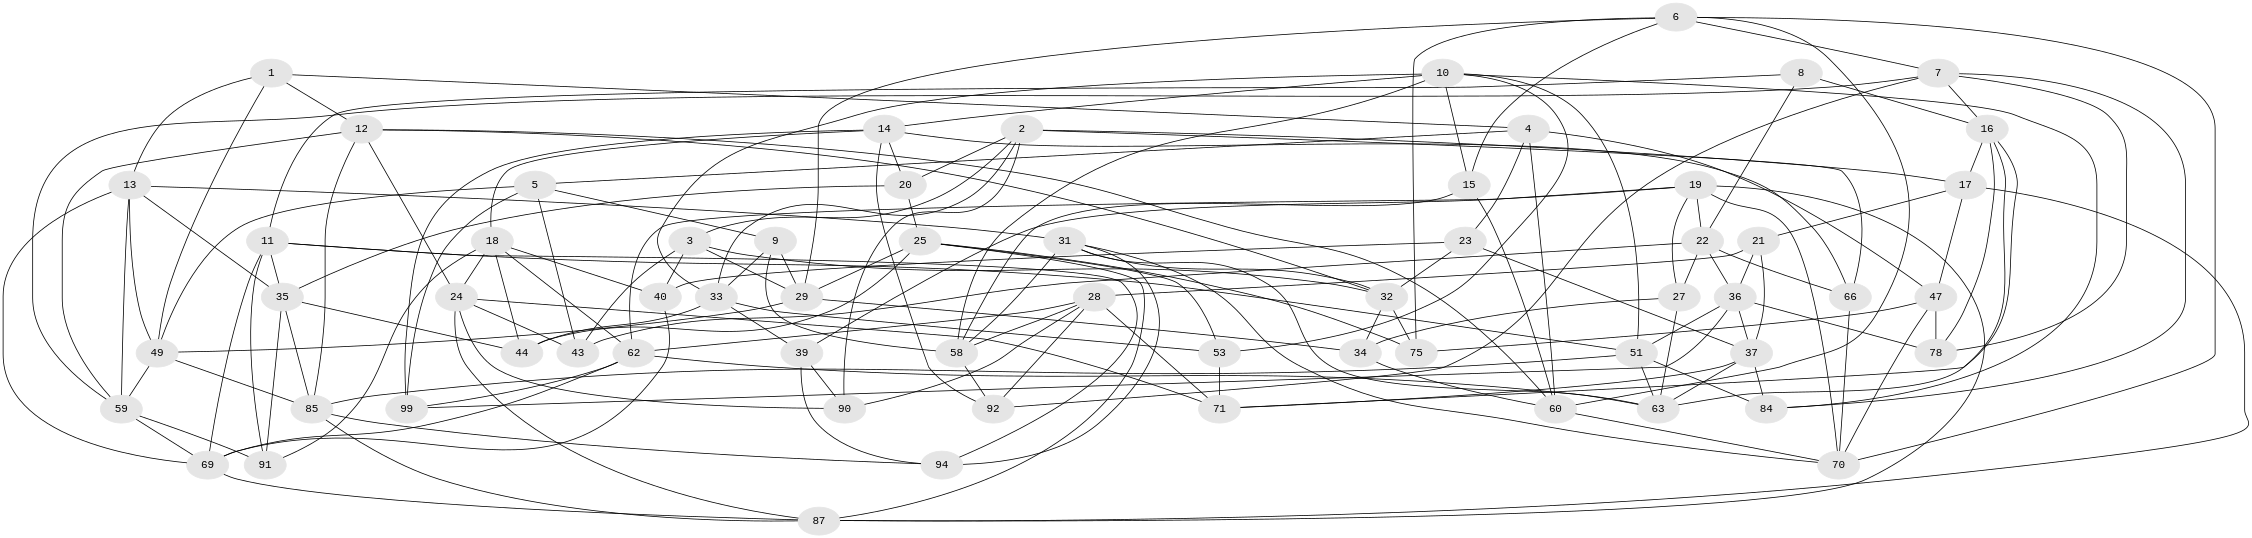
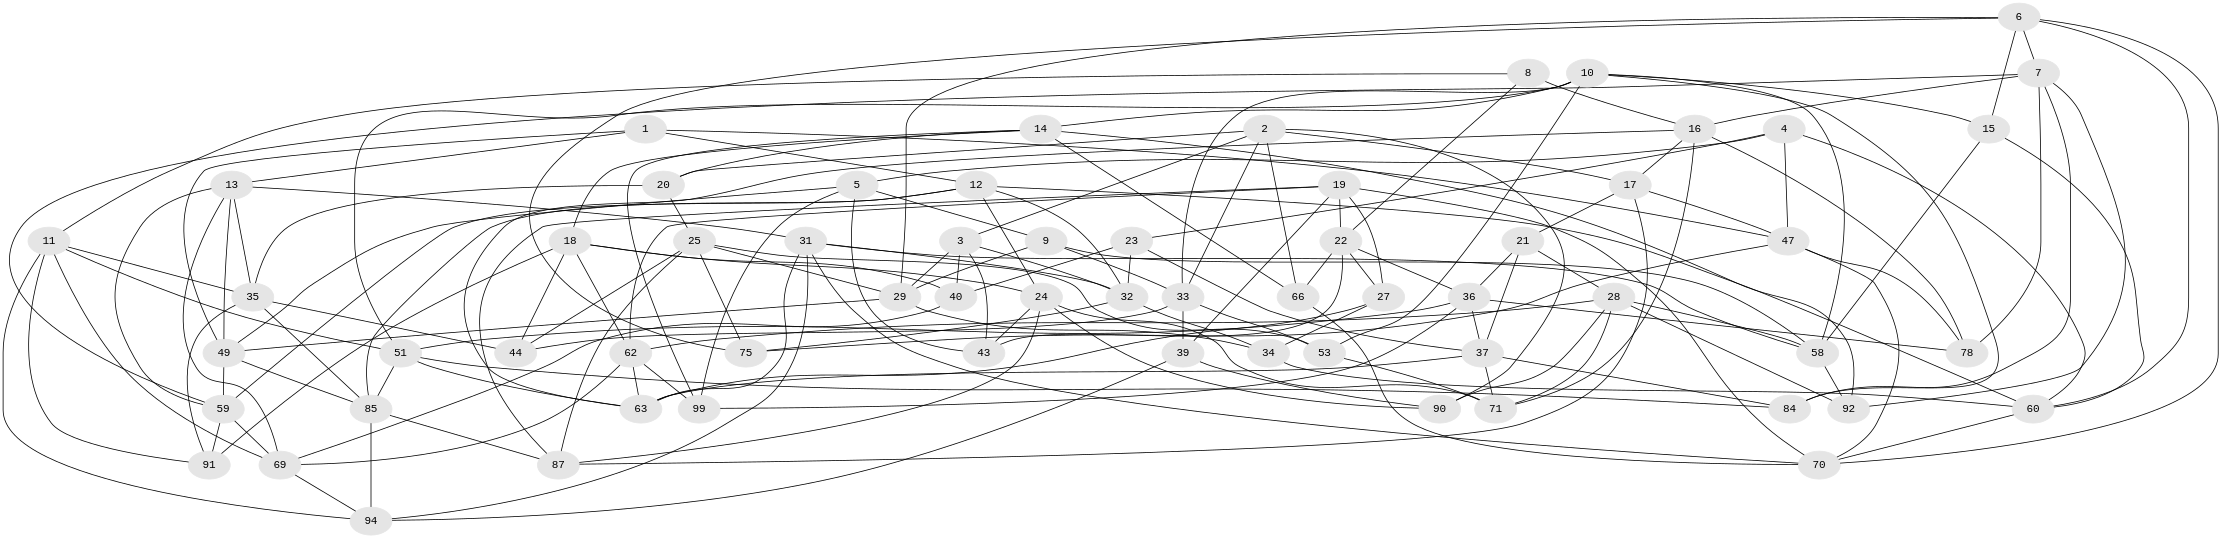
edge "1" -- "4": now "1" -- "47"
edge "69" -- "87": now "69" -- "94"
